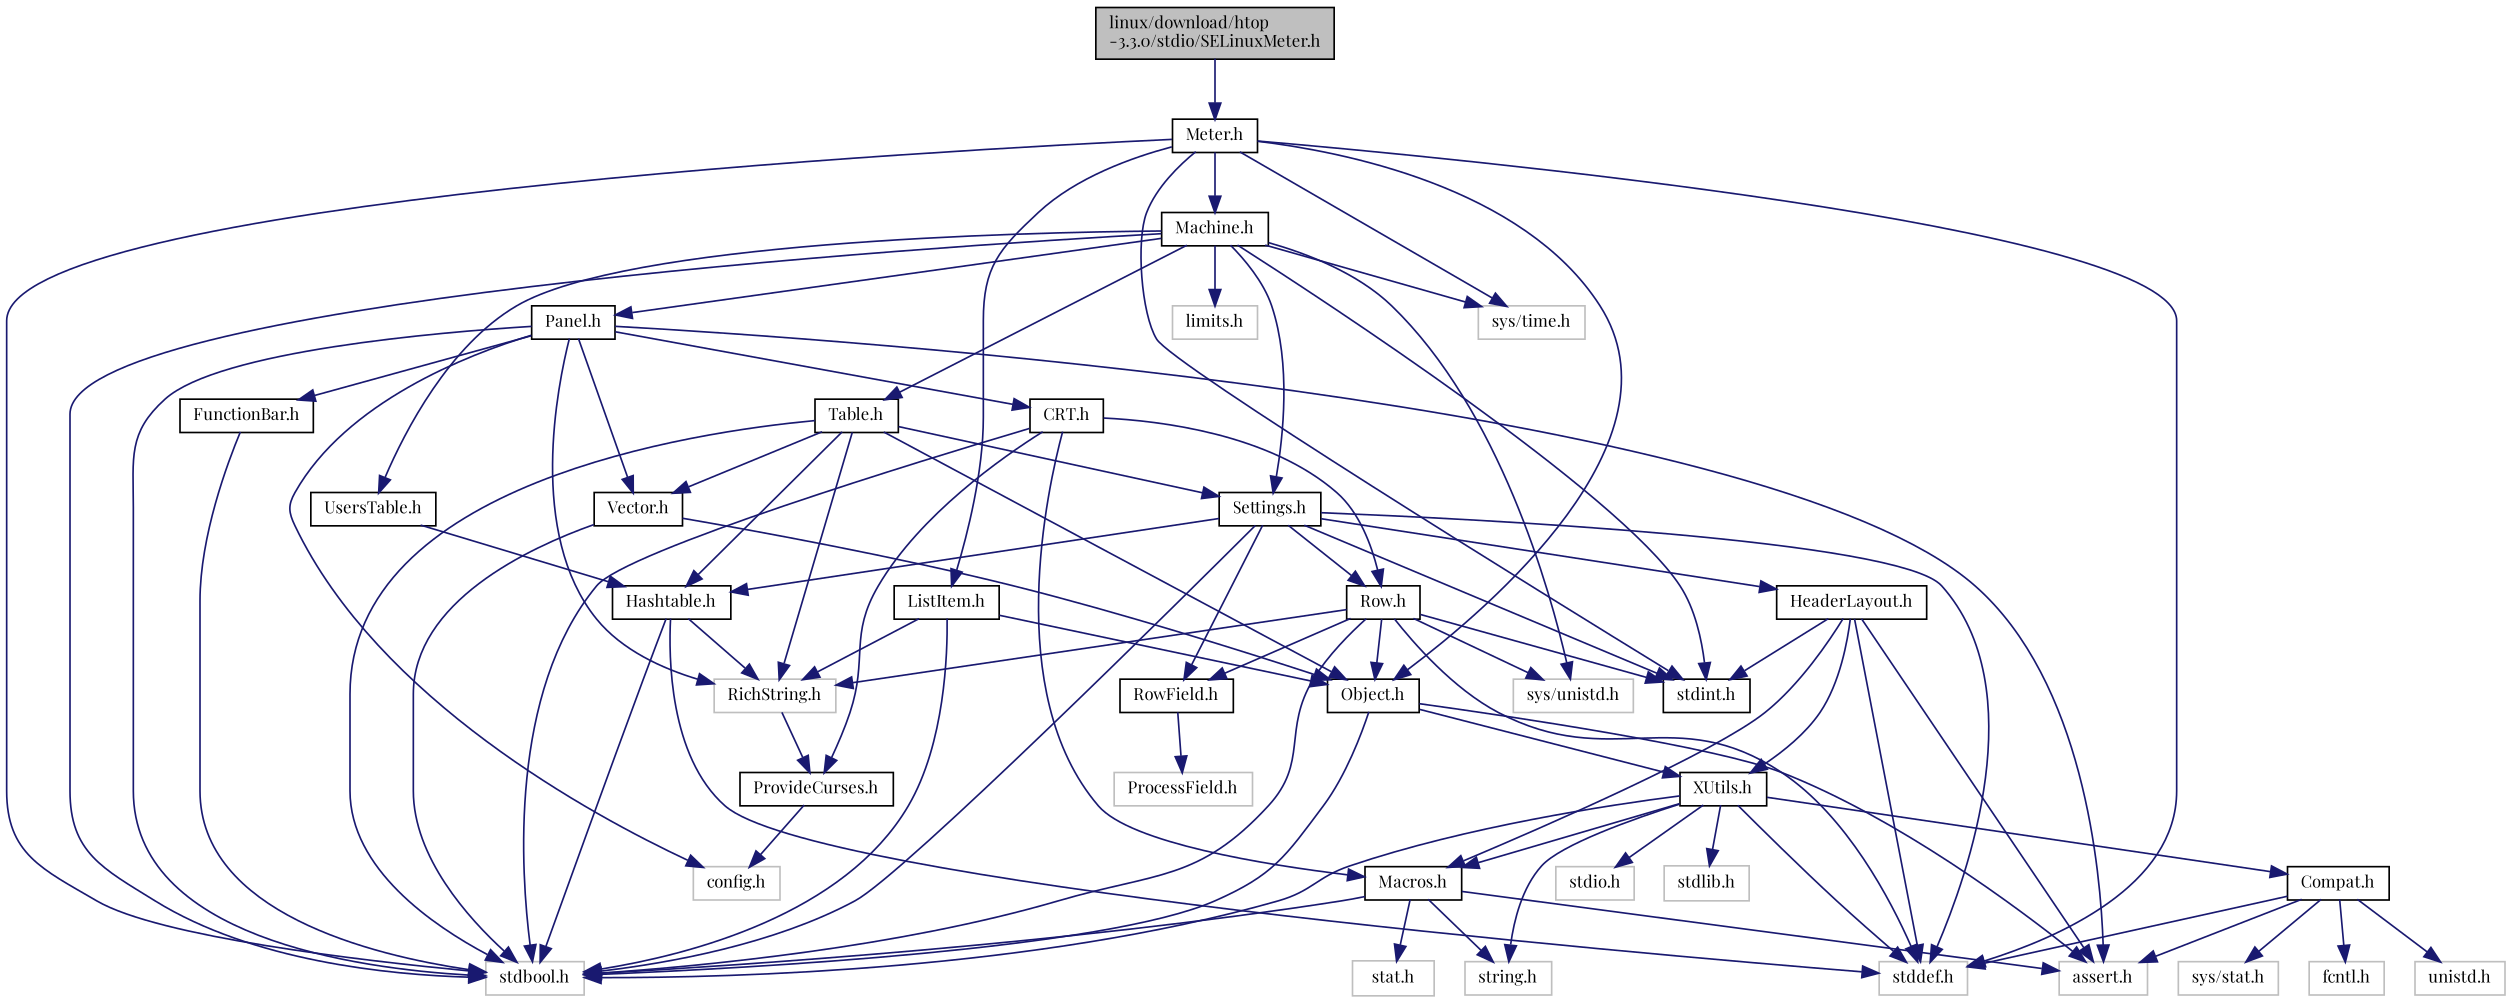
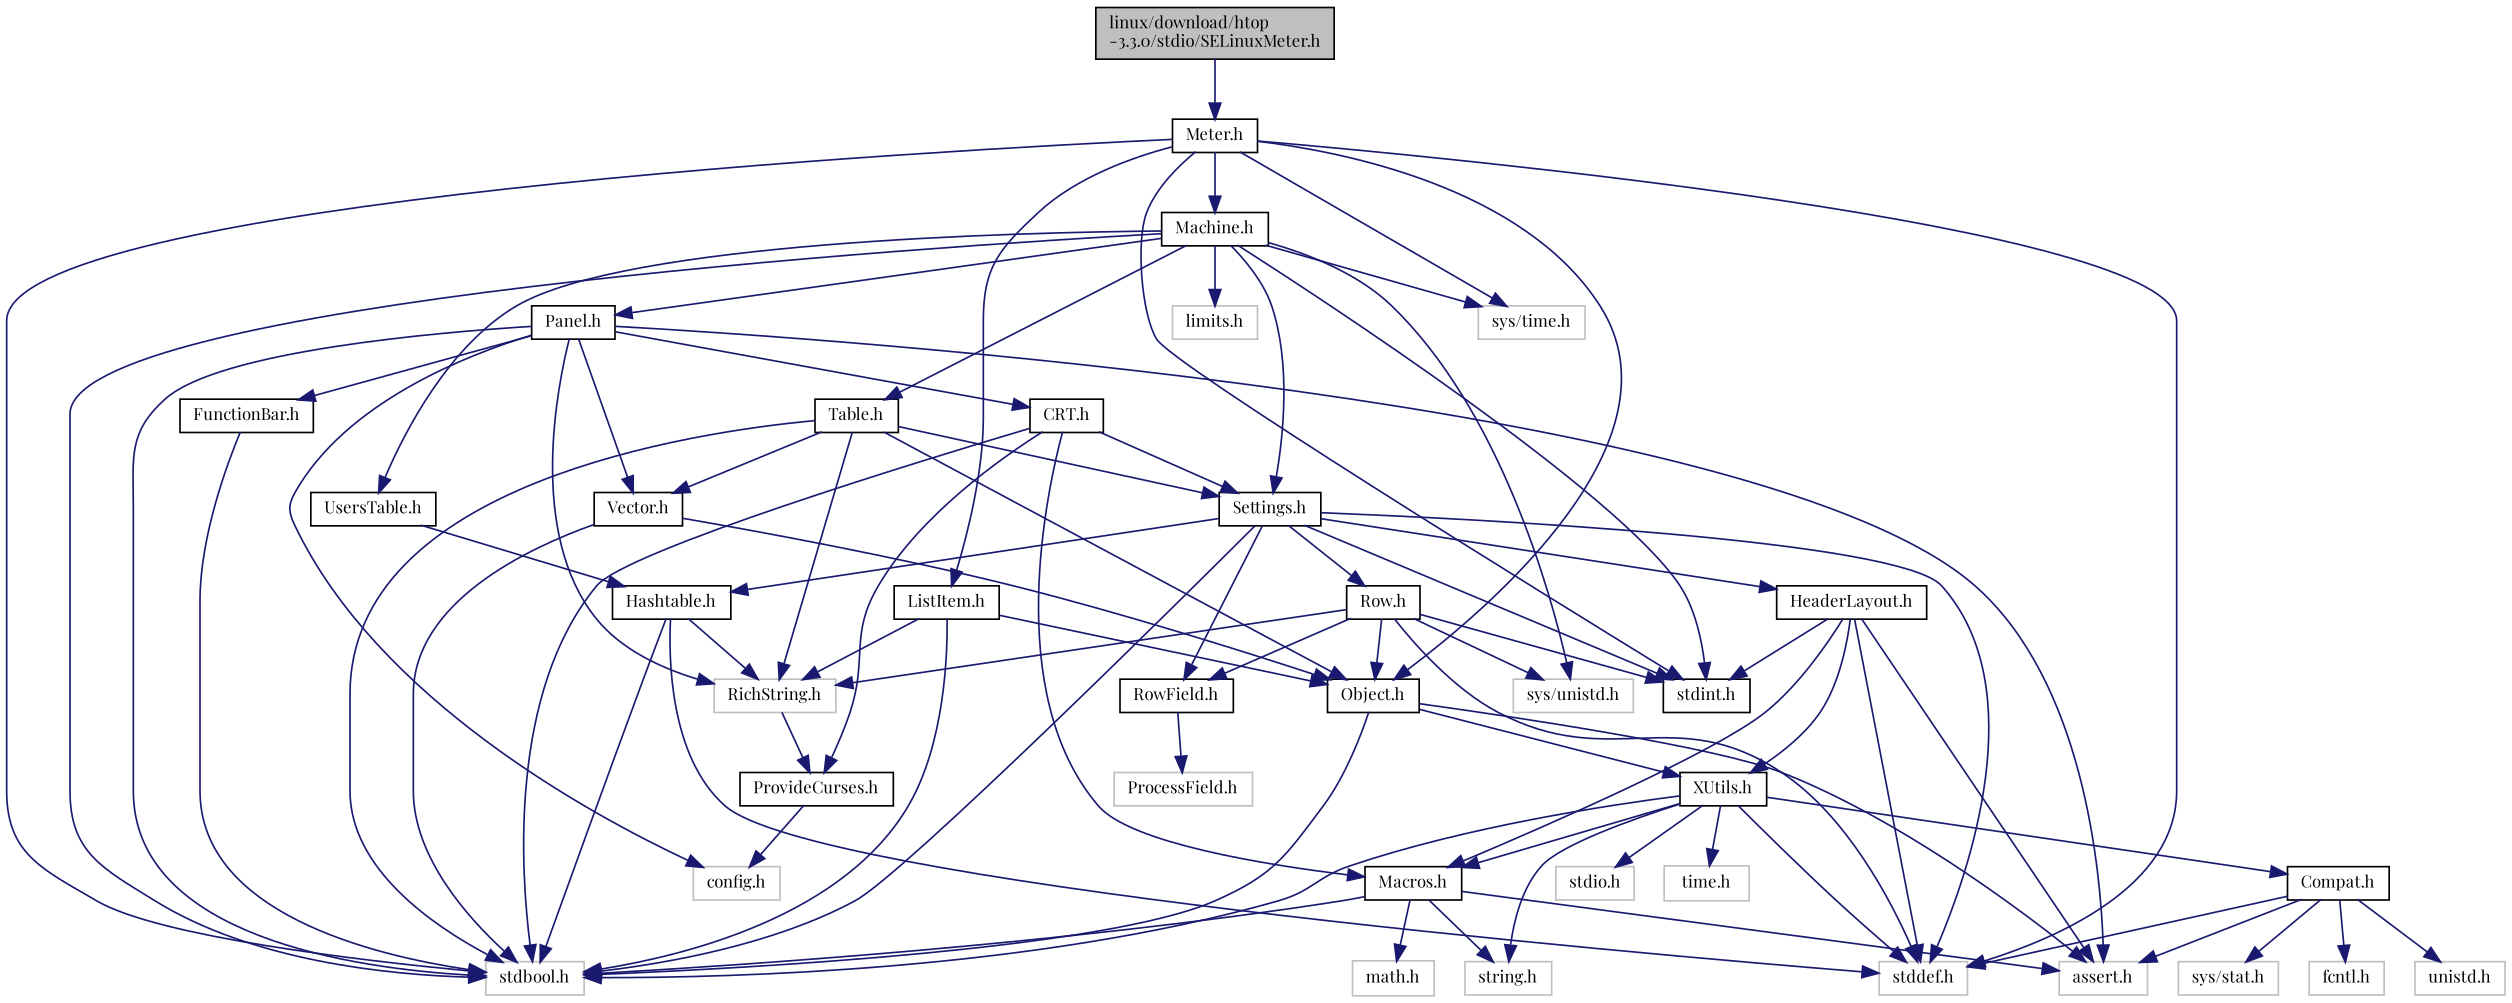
edge "CRT.h" -> "Row.h": now "CRT.h" -> "Settings.h"
edge "Table.h" -> "Hashtable.h": removed
node "stdlib.h": label "stdlib.h" -> "time.h"
edge "Row.h" -> "stdbool.h": removed
node "stat.h": label "stat.h" -> "math.h"
